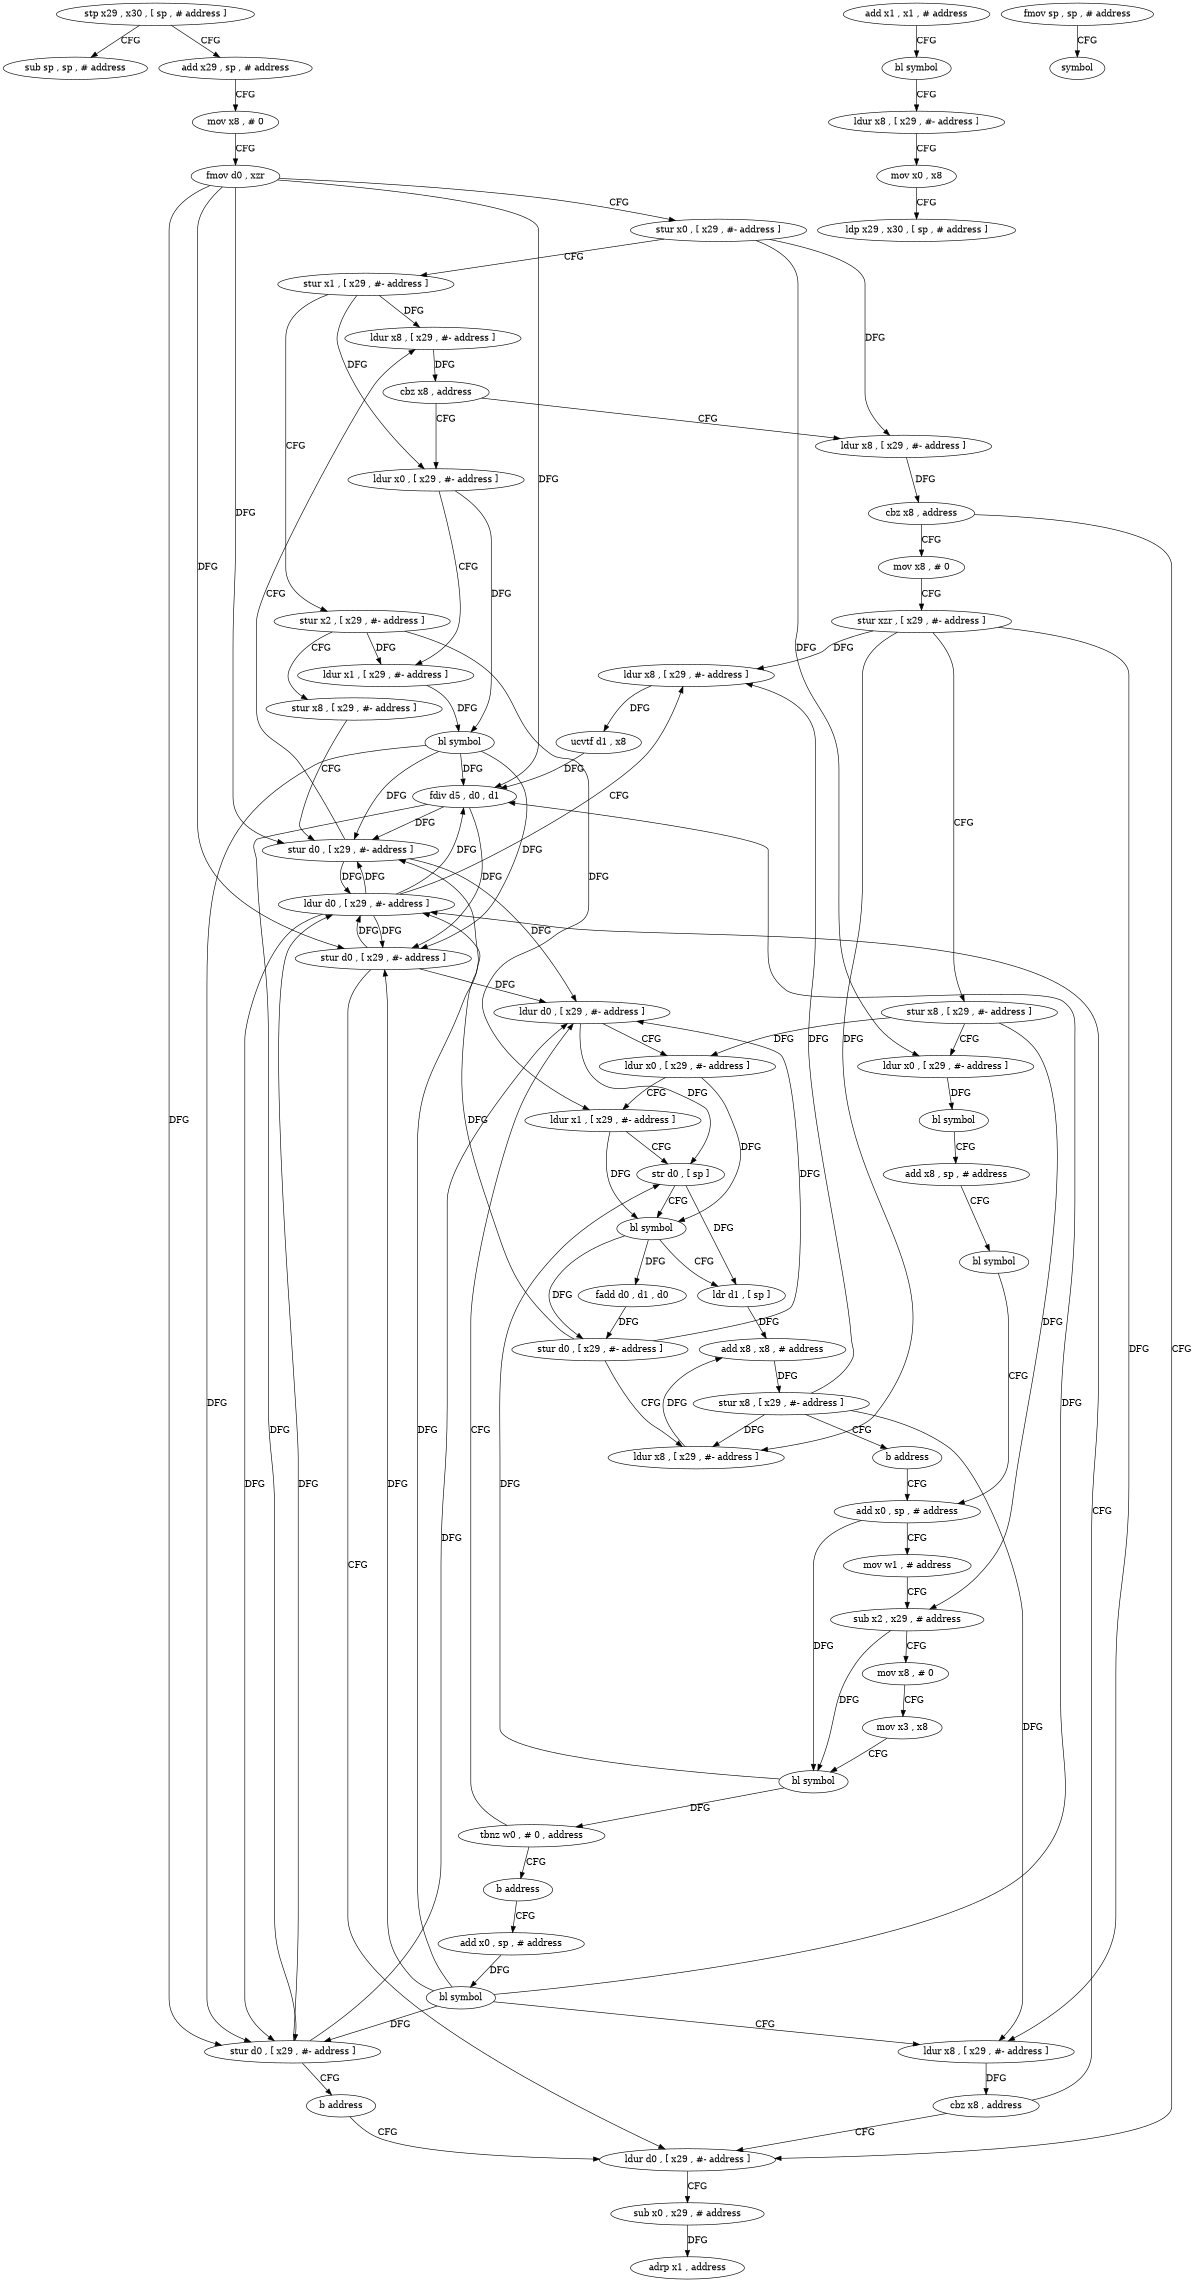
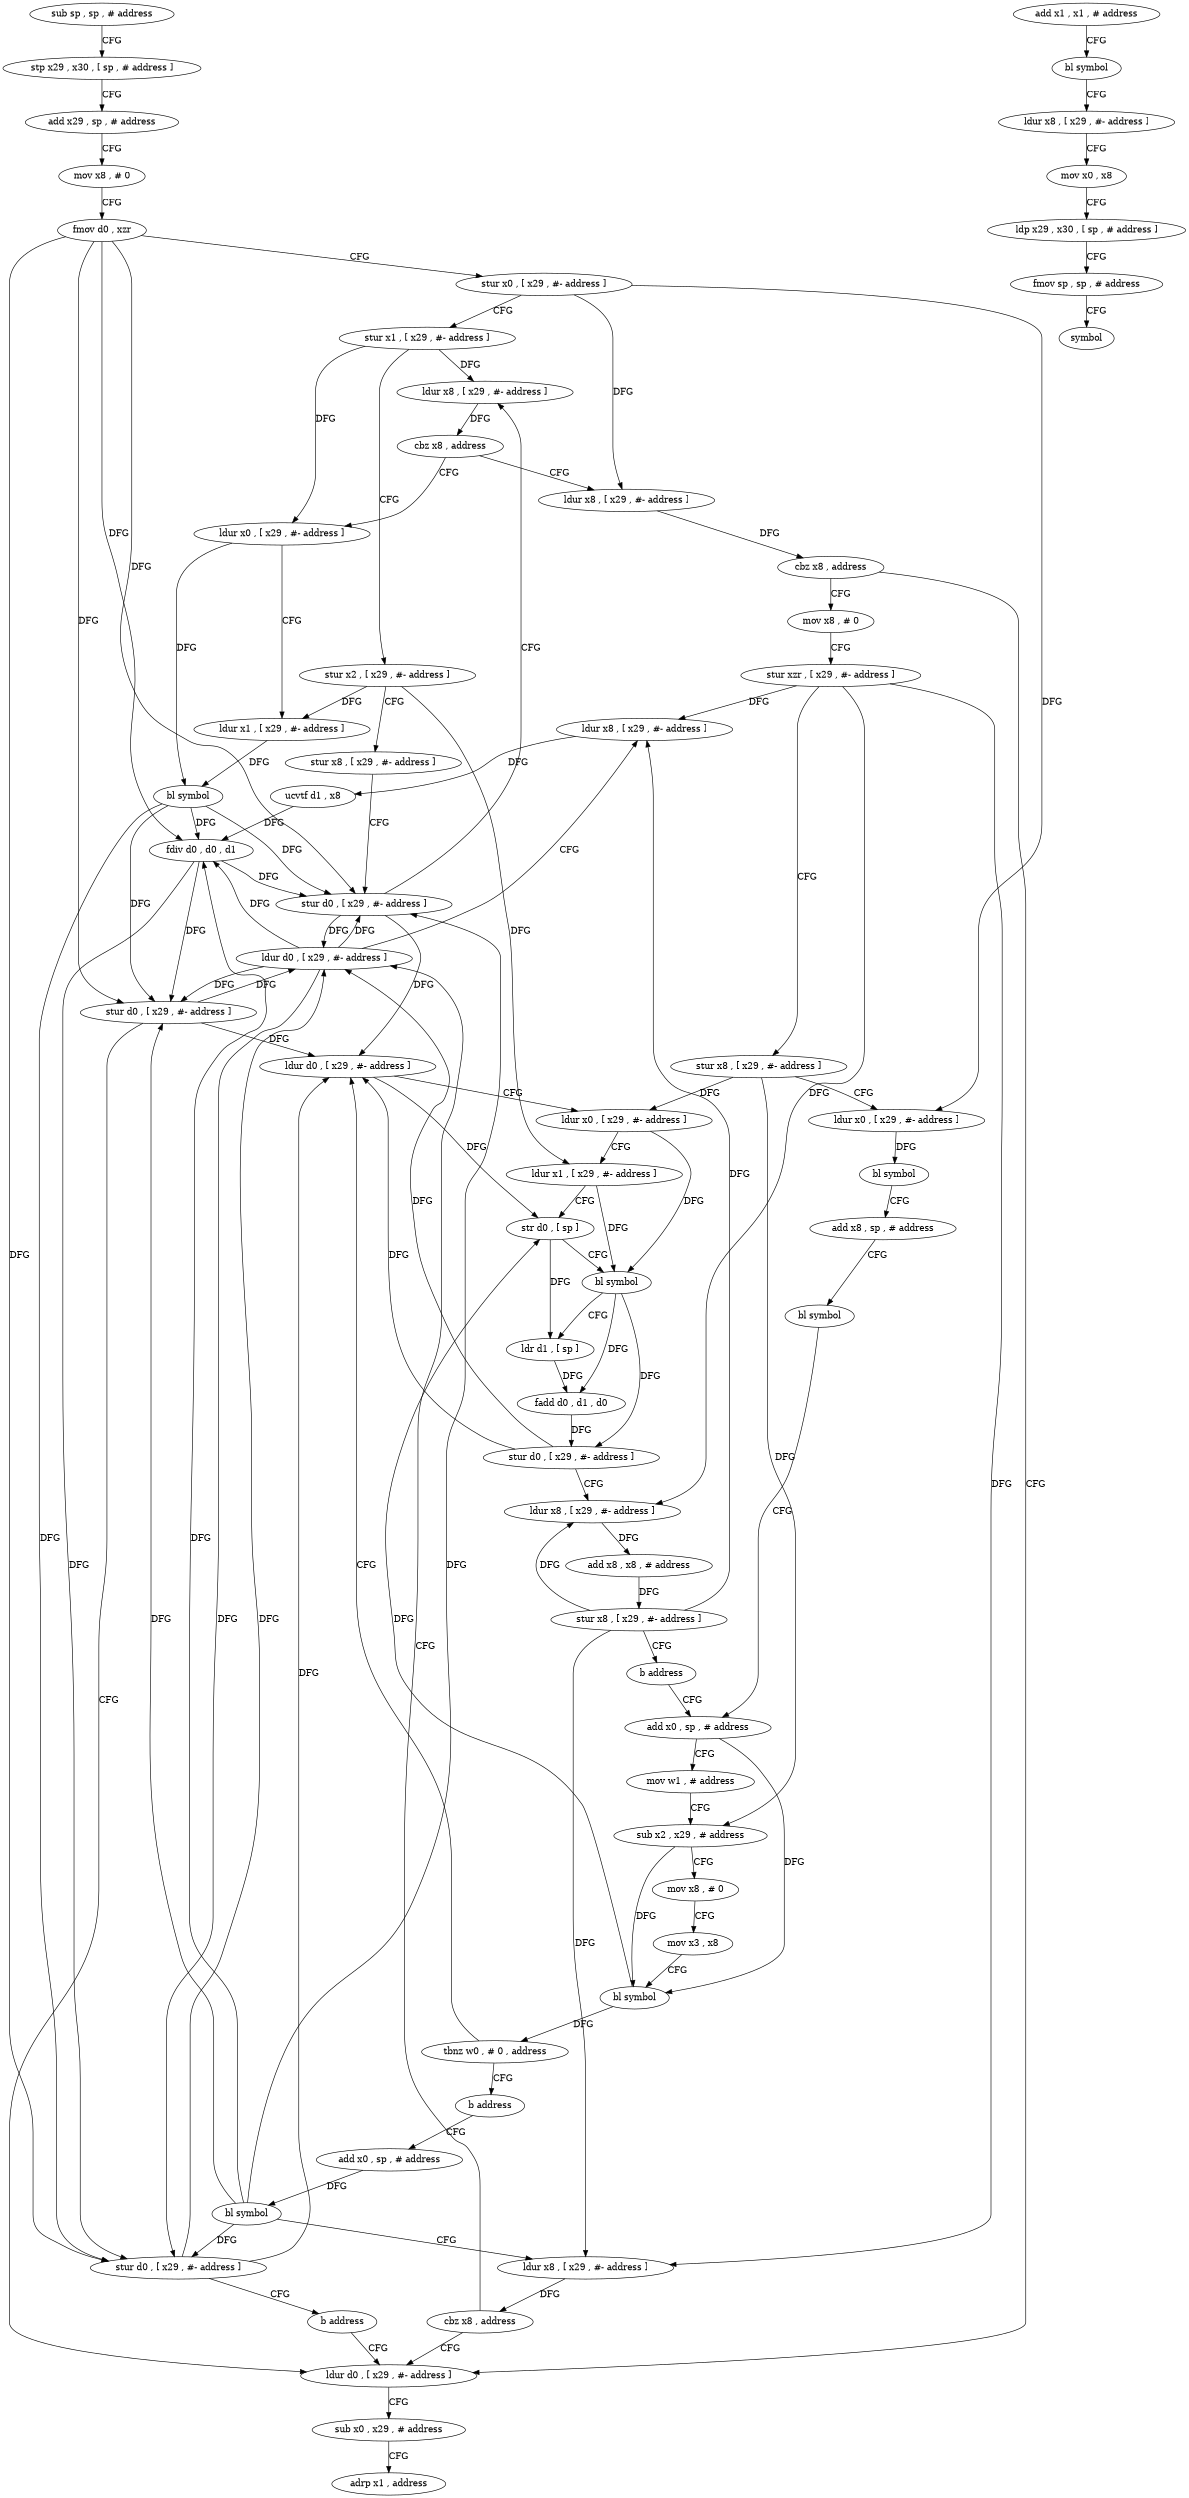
edge "stp x29 , x30 , [ sp , # address ]" -> "sub sp , sp , # address": reversed
edge "ldp x29 , x30 , [ sp , # address ]" -> "fmov sp , sp , # address": added, label "CFG"
node "fdiv d5 , d0 , d1": label "fdiv d5 , d0 , d1" -> "fdiv d0 , d0 , d1"
edge "ldr d1 , [ sp ]" -> "add x8 , x8 , # address": now "ldr d1 , [ sp ]" -> "fadd d0 , d1 , d0"
edge "sub x0 , x29 , # address" -> "adrp x1 , address": label "DFG" -> "CFG"
